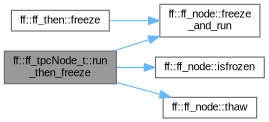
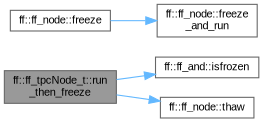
node "ff::ff_then::freeze": label "ff::ff_then::freeze" -> "ff::ff_node::freeze"
edge "ff::ff_tpcNode_t::run _then_freeze" -> "ff::ff_node::freeze _and_run": removed
node "ff::ff_node::isfrozen": label "ff::ff_node::isfrozen" -> "ff::ff_and::isfrozen"
